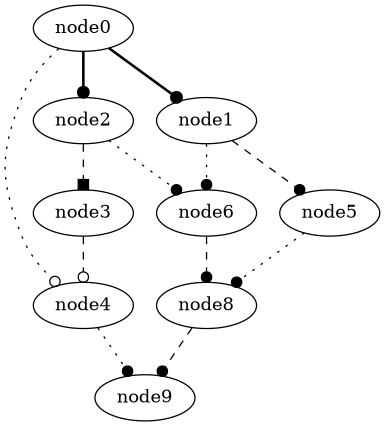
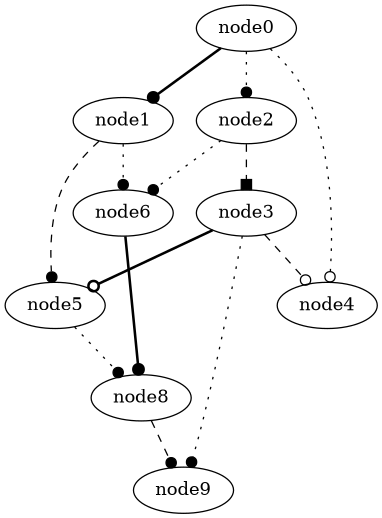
edge "node0" -> "node2": style bold -> dotted
edge "node6" -> "node8": style dashed -> bold
edge "node3" -> "node5": added
edge "node4" -> "node9": now "node3" -> "node9"
